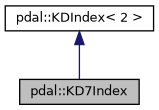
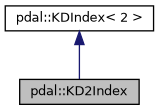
node "pdal::KD7Index": label "pdal::KD7Index" -> "pdal::KD2Index"
